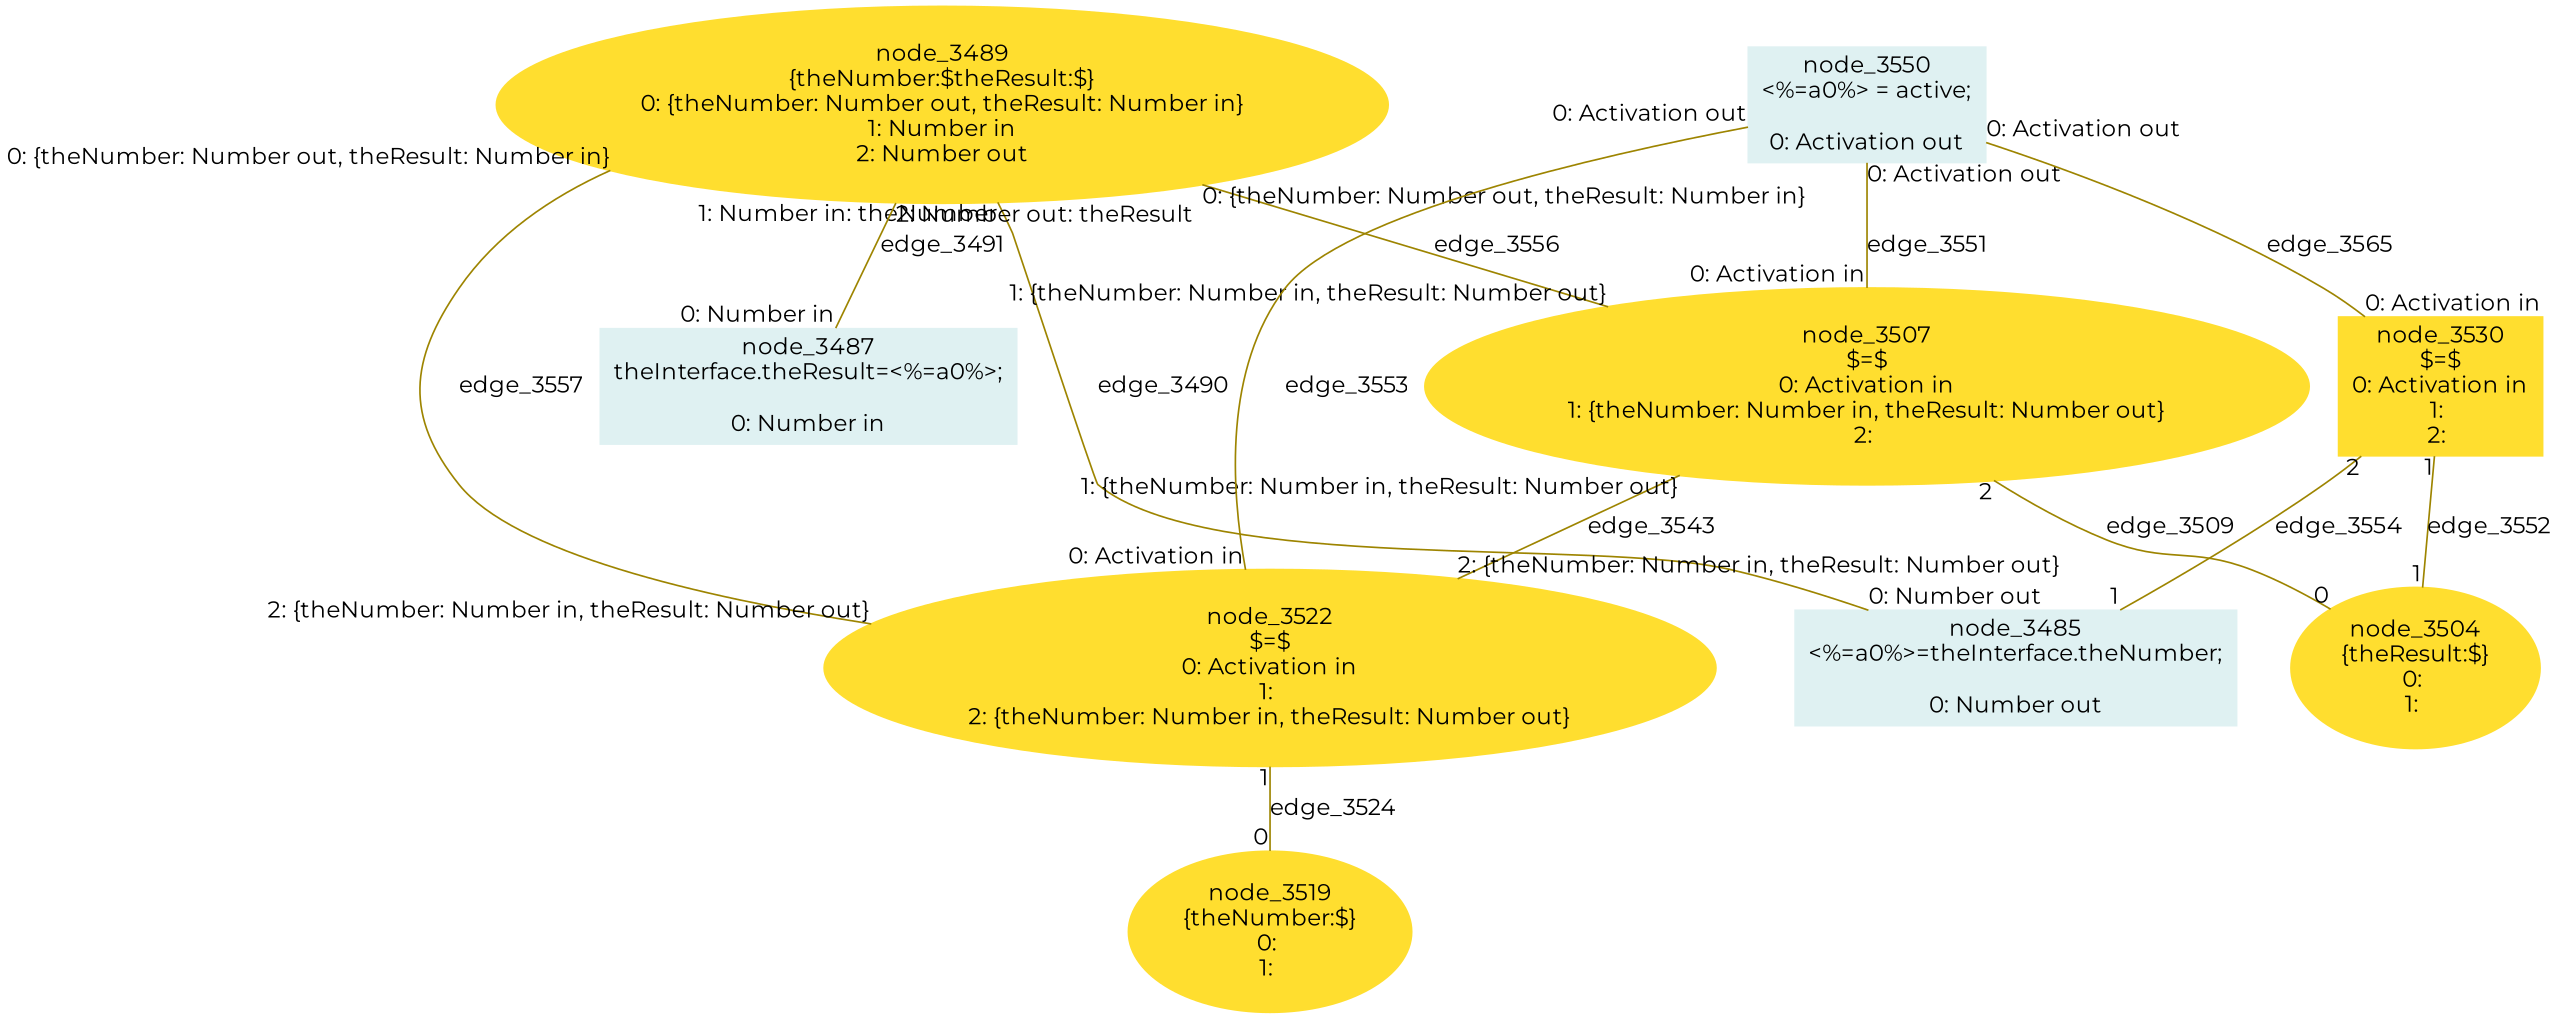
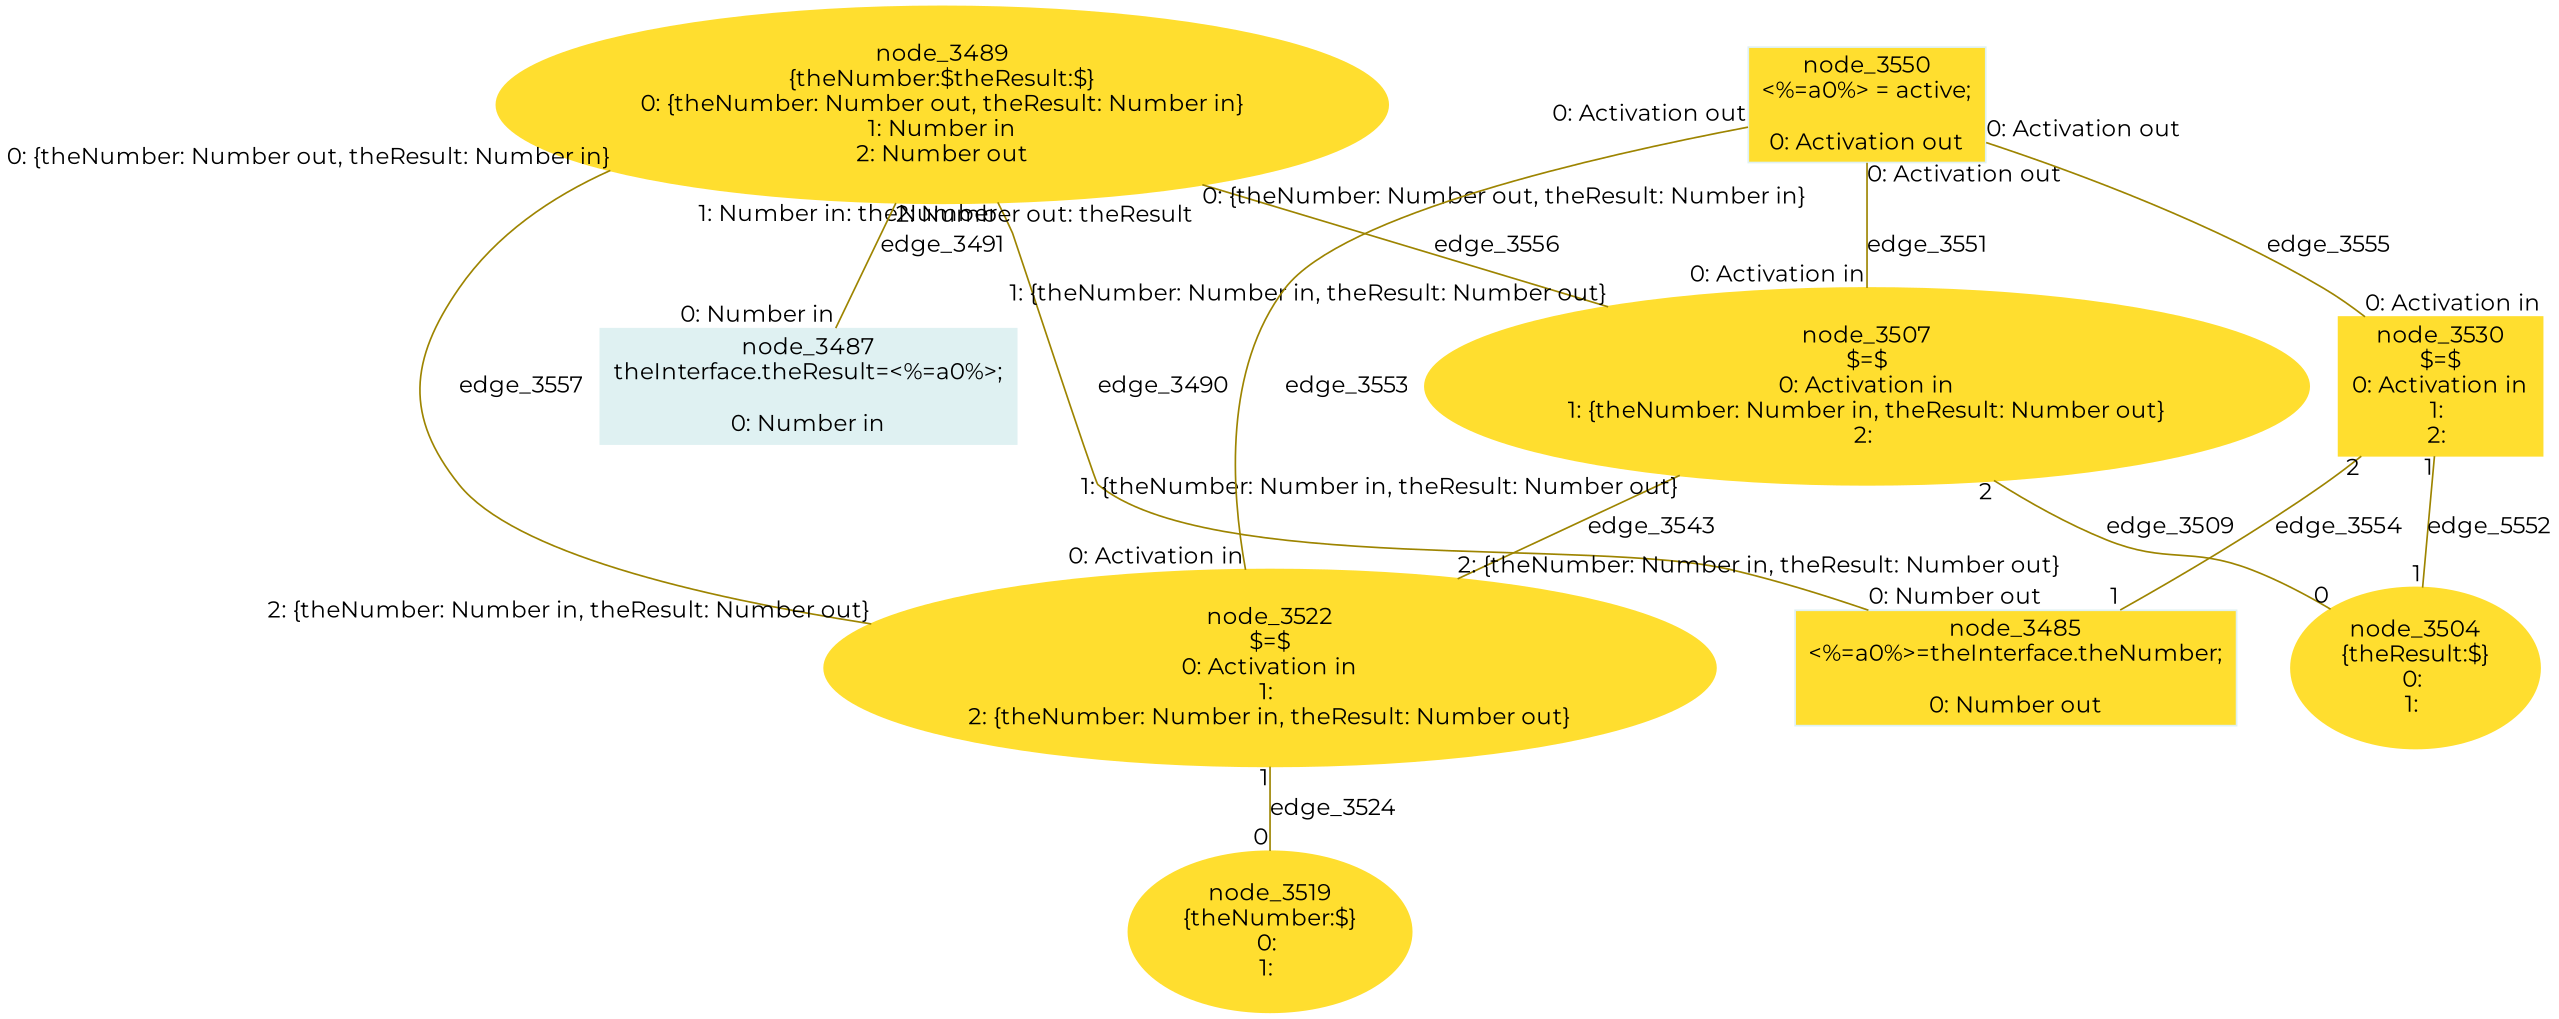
node "node_3550 <%=a0%> = active; 0: Activation out": fillcolor #dff1f2 -> #ffde2f
edge "node_3550 <%=a0%> = active; 0: Activation out" -- "node_3530 $=$ 0: Activation in 1: 2:": label "edge_3565" -> "edge_3555"
edge "node_3530 $=$ 0: Activation in 1: 2:" -- "node_3504 {theResult:$} 0: 1:": label "edge_3552" -> "edge_5552"
node "node_3485 <%=a0%>=theInterface.theNumber; 0: Number out": fillcolor #dff1f2 -> #ffde2f
